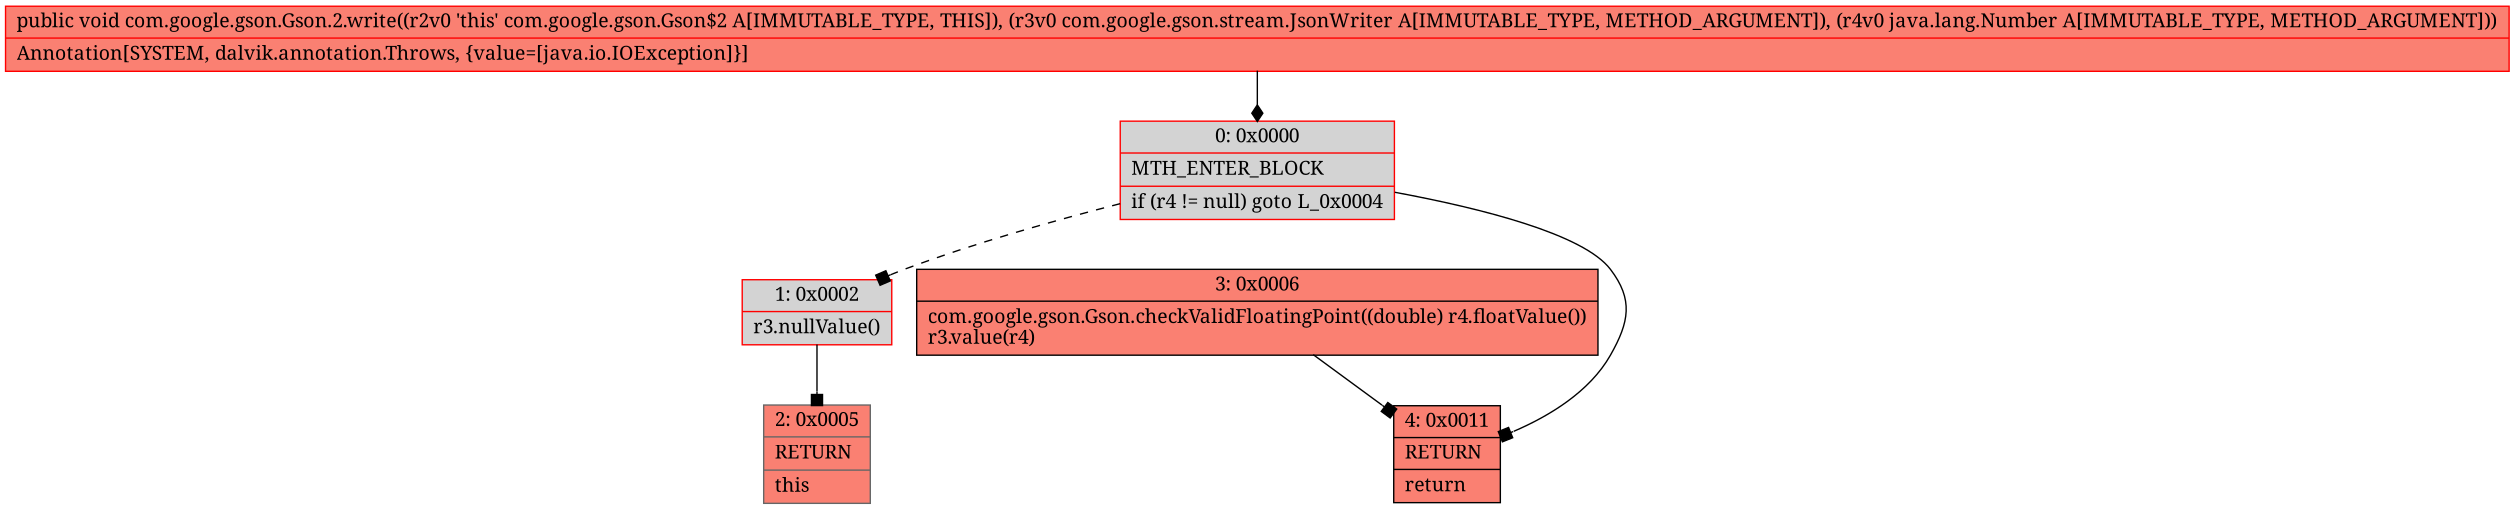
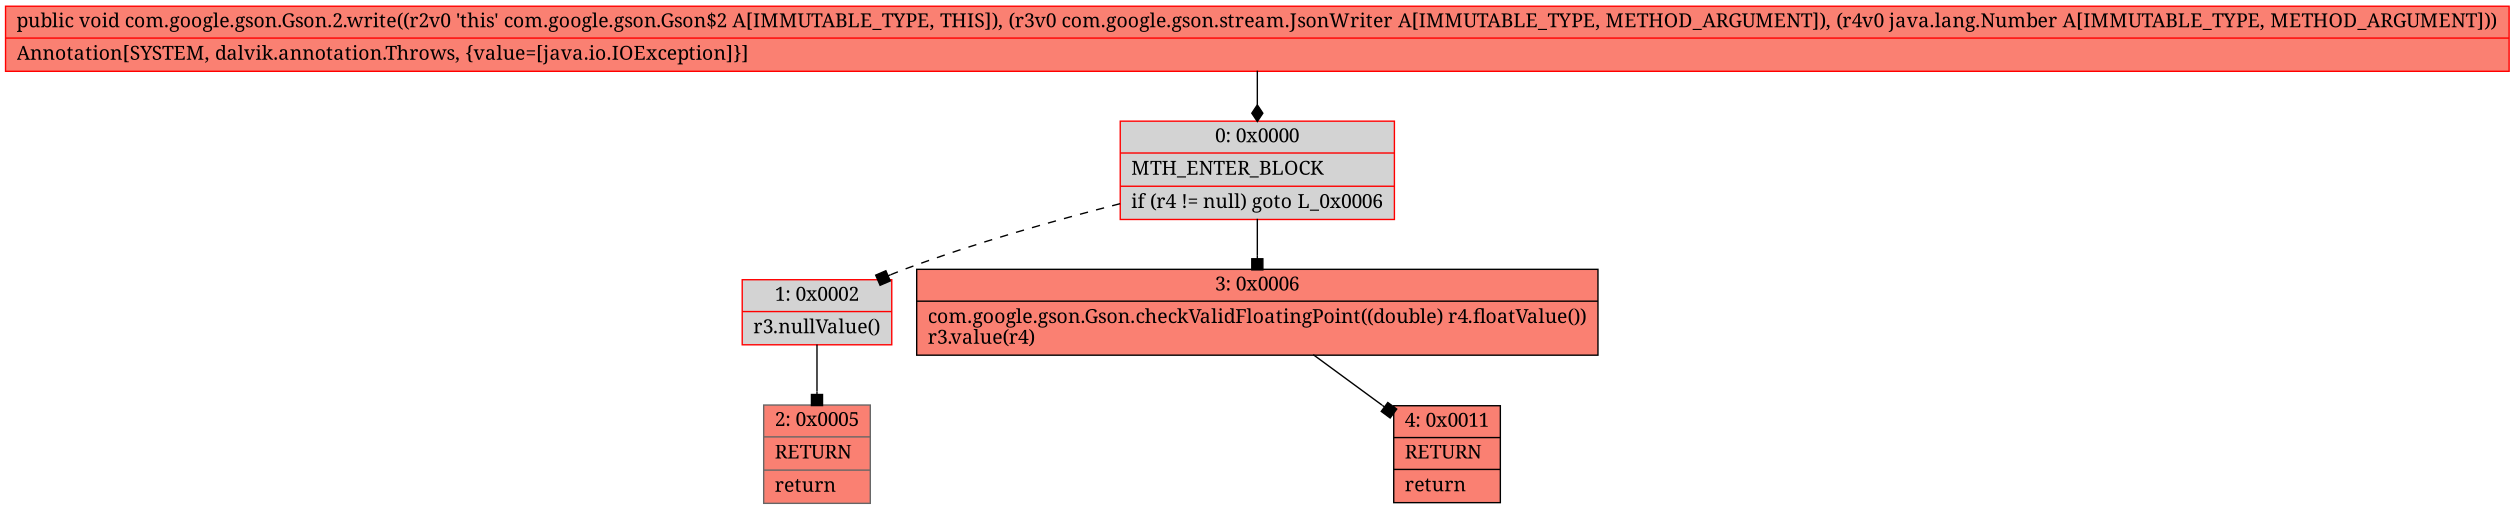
node "0: 0x0000": text "if (r4 != null) goto L_0x0004" -> "if (r4 != null) goto L_0x0006"
edge "0: 0x0000" -> "4: 0x0011": now "0: 0x0000" -> "3: 0x0006"
node "2: 0x0005": text "this" -> "return"
